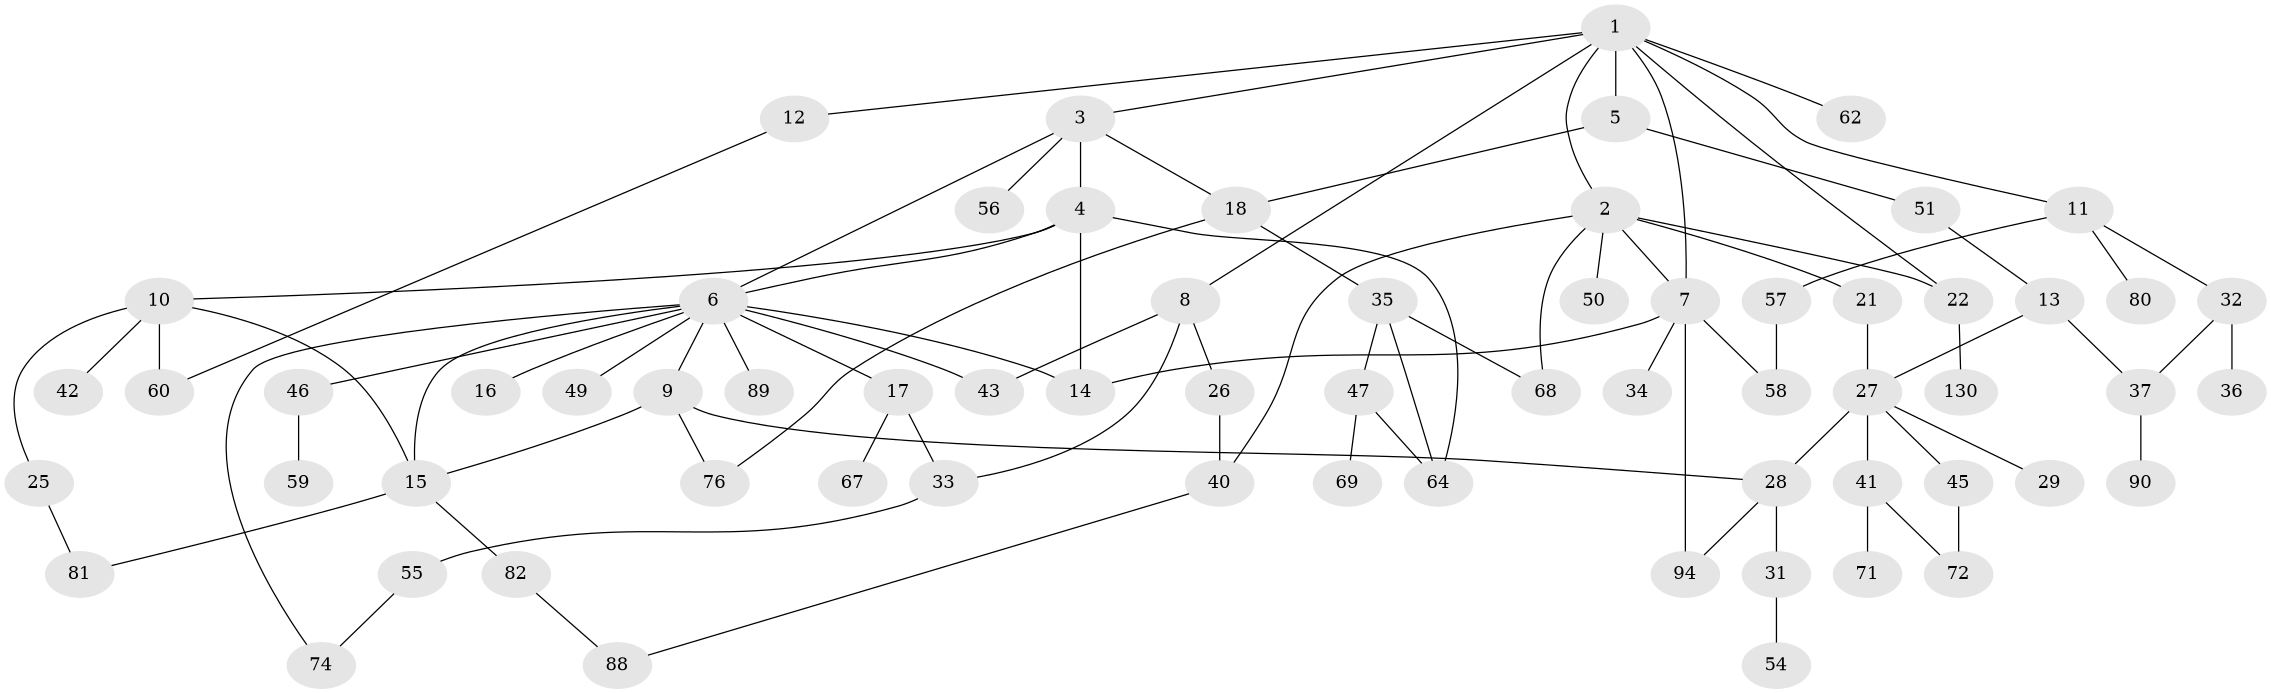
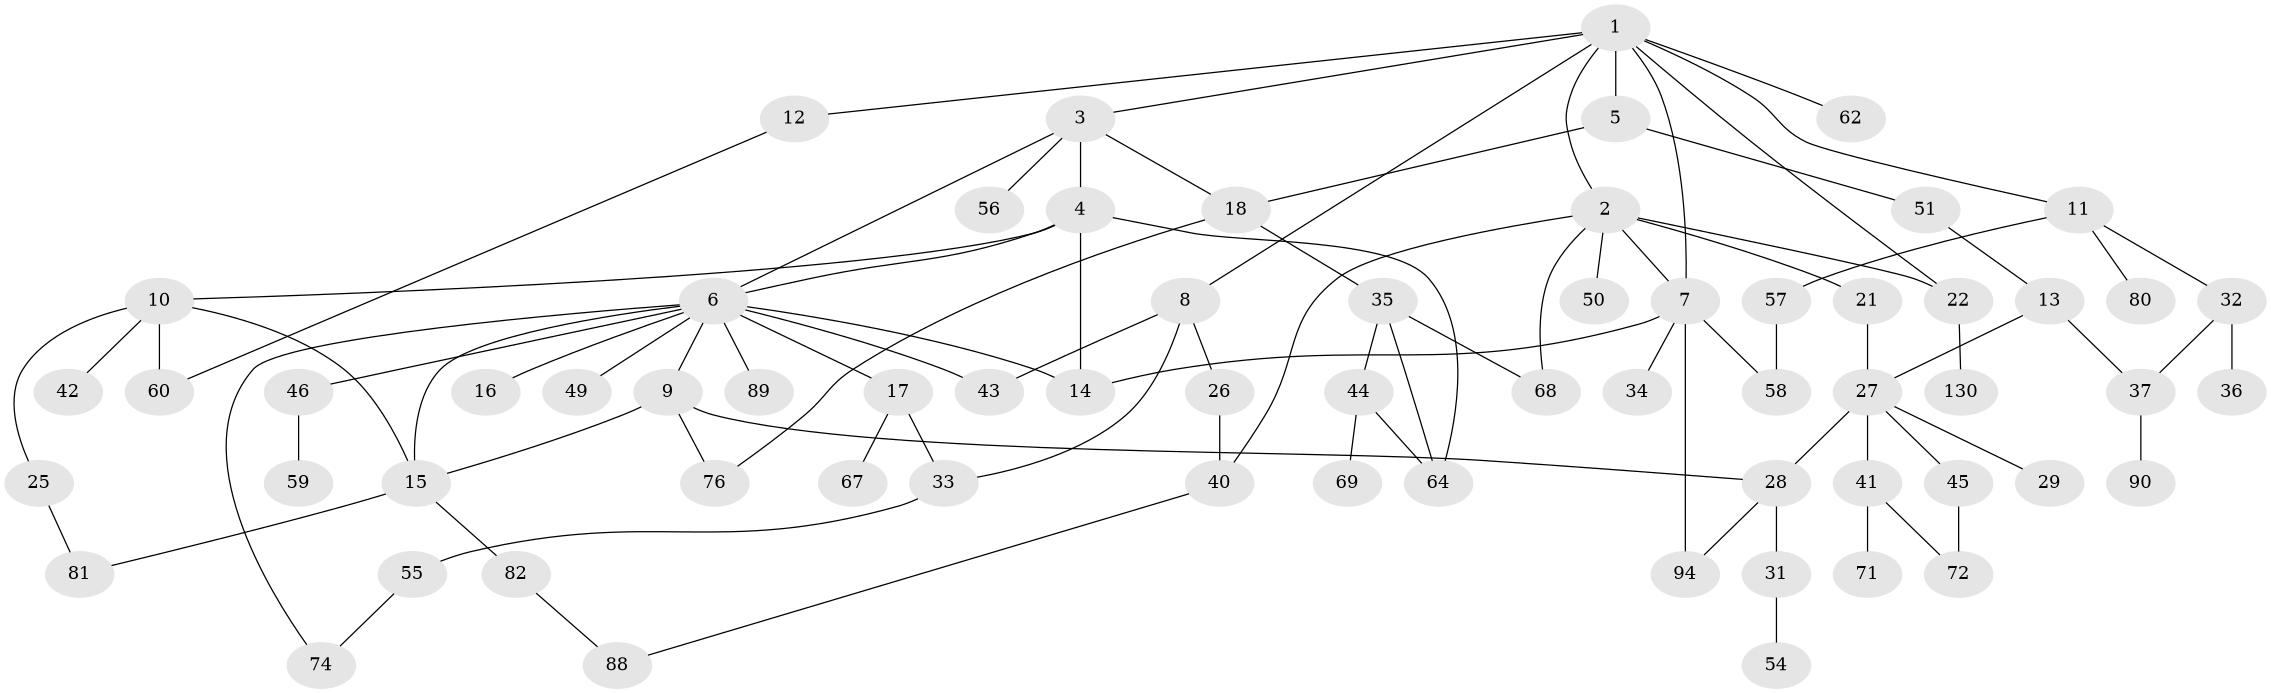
node "47": label "47" -> "44"
